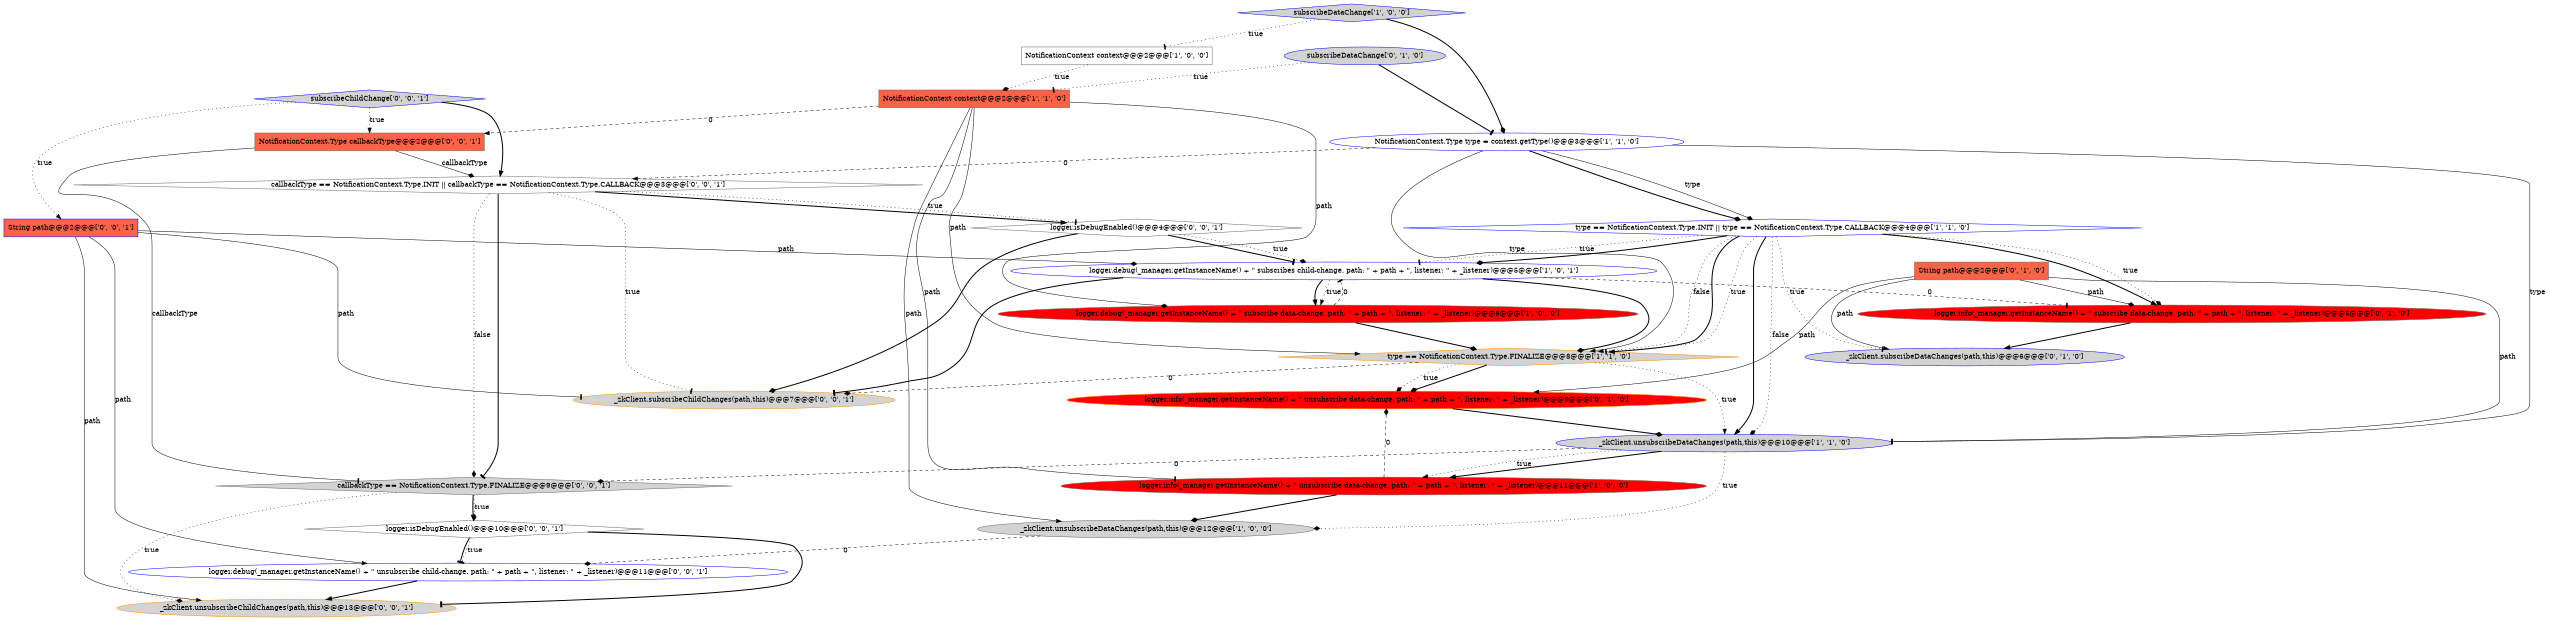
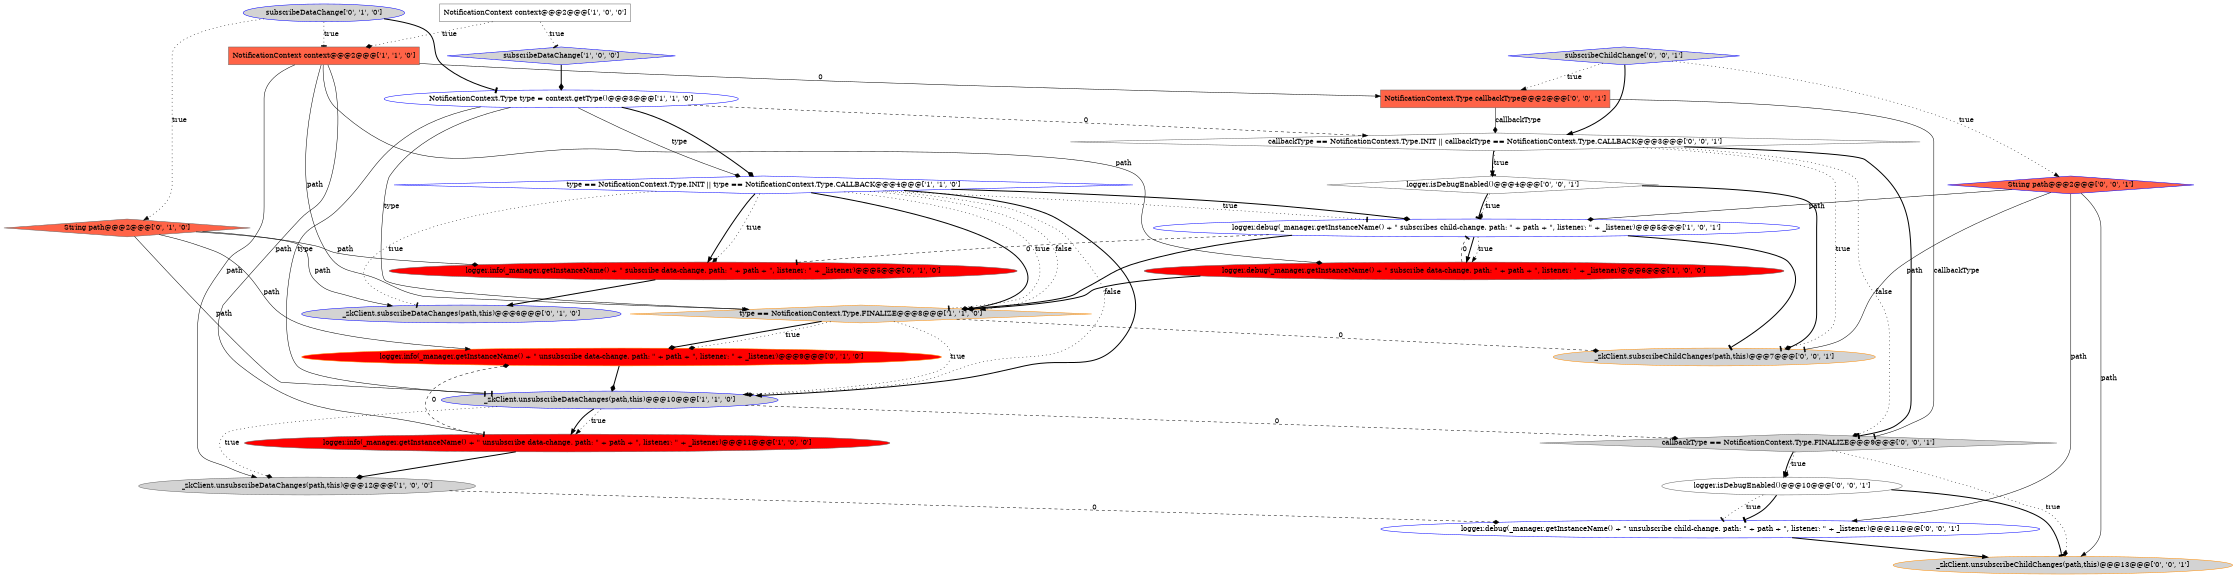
edge "subscribeDataChange['1', '0', '0']" -> "NotificationContext context@@@2@@@['1', '0', '0']": reversed
edge "subscribeDataChange['0', '1', '0']" -> "String path@@@2@@@['0', '1', '0']": added, label "true"
edge "NotificationContext context@@@2@@@['1', '1', '0']" -> "NotificationContext.Type callbackType@@@2@@@['0', '0', '1']": style dashed -> solid
node "String path@@@2@@@['0', '0', '1']": shape box -> diamond
node "String path@@@2@@@['0', '1', '0']": shape box -> diamond
node "logger.isDebugEnabled()@@@10@@@['0', '0', '1']": shape diamond -> ellipse
